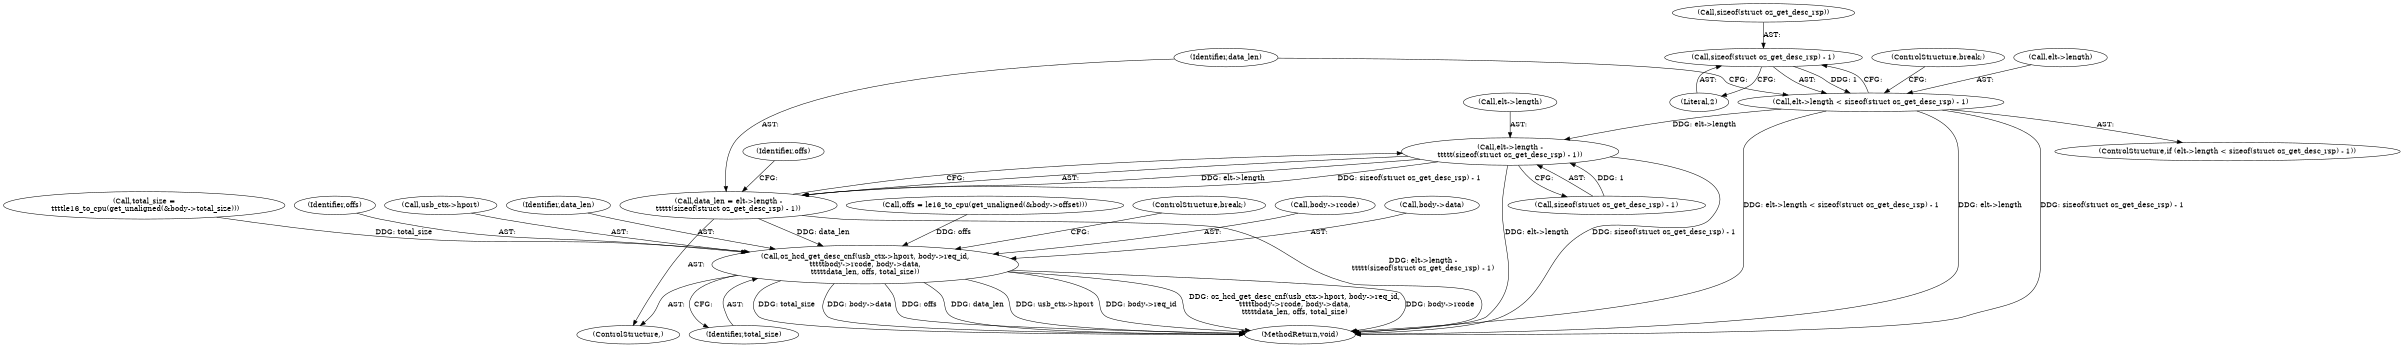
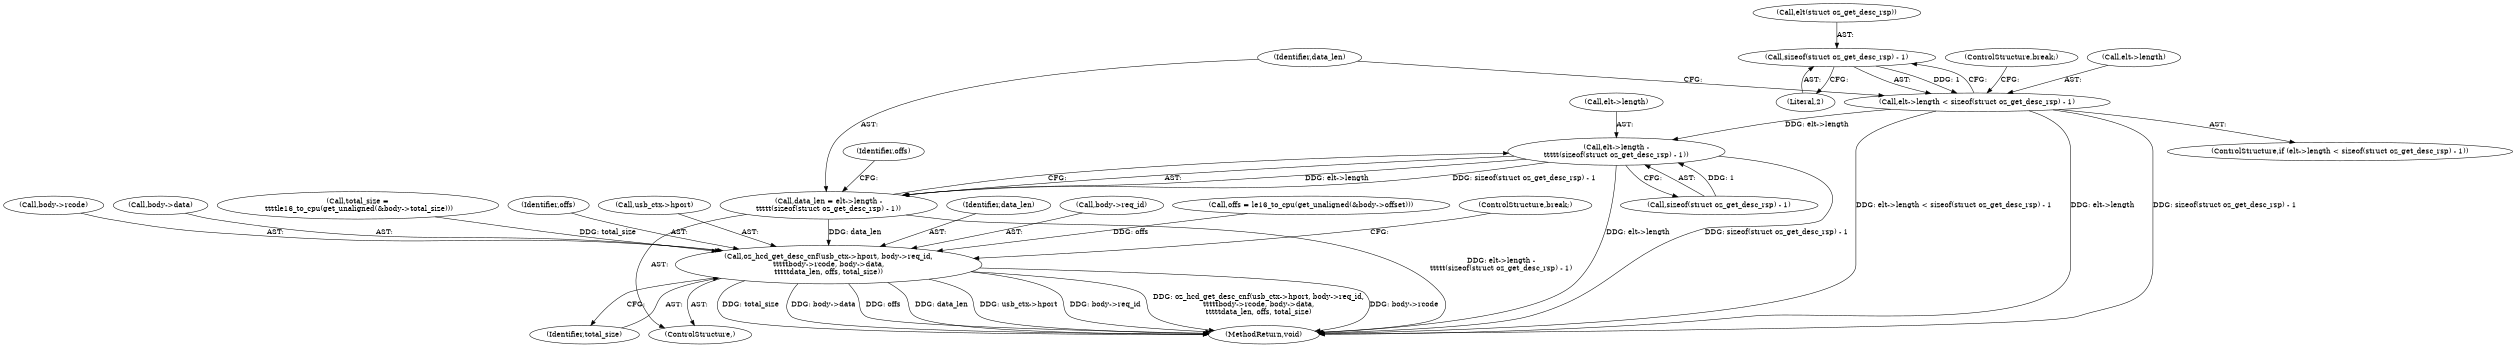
node "(Call,sizeof(struct oz_get_desc_rsp))": label "(Call,sizeof(struct oz_get_desc_rsp))" -> "(Call,elt(struct oz_get_desc_rsp))"
node "(Call,body->req_id)": added
